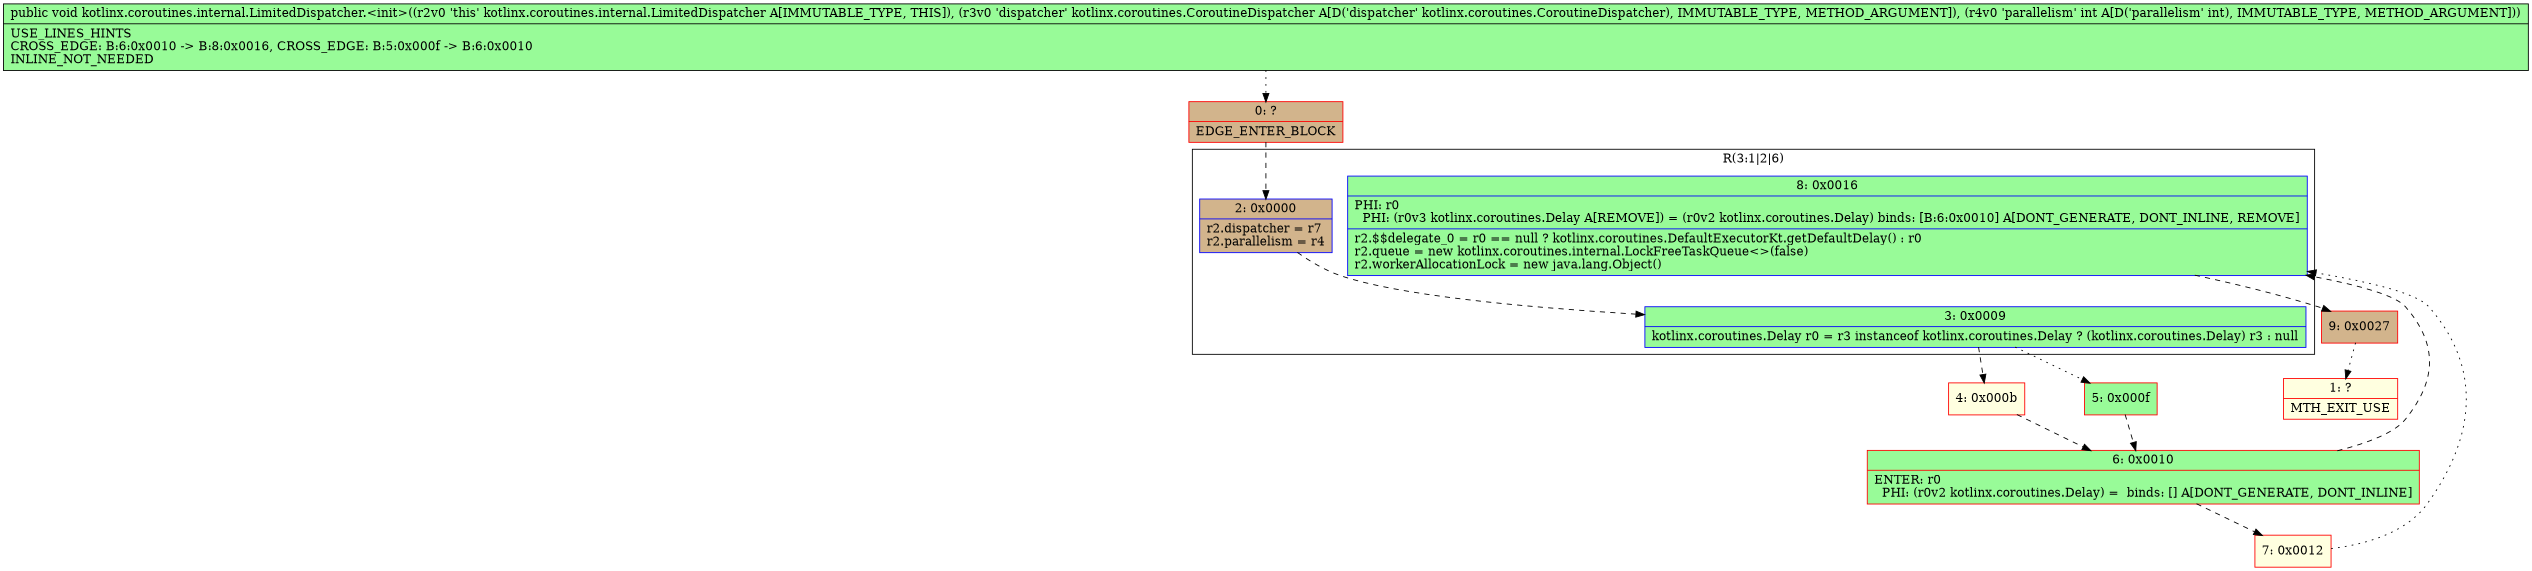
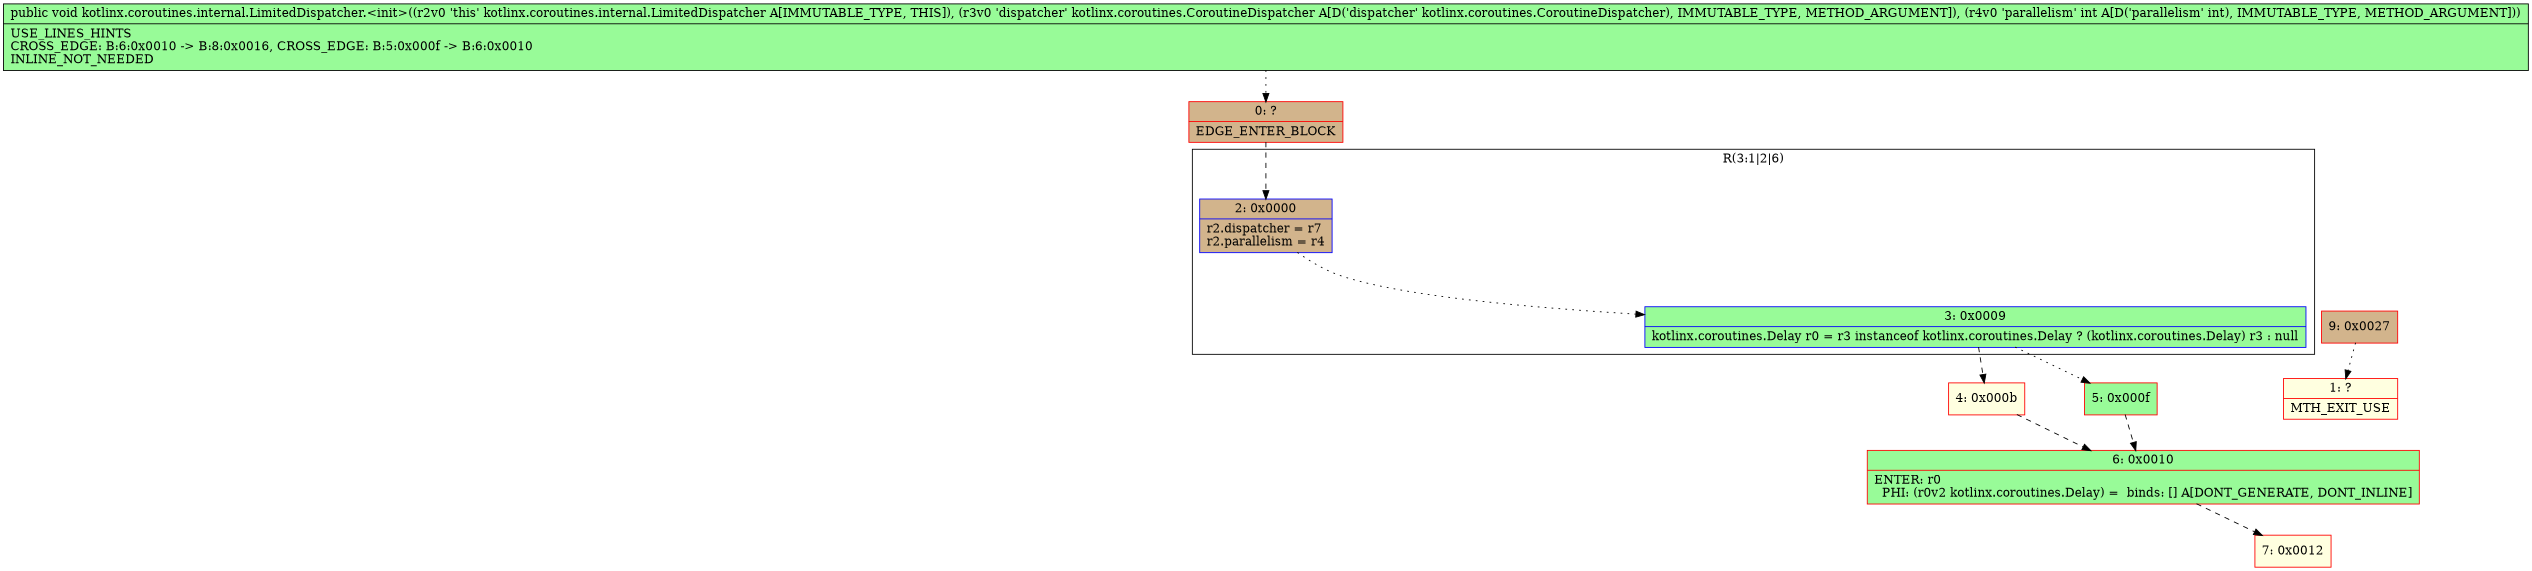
node "8: 0x0016": removed
edge "2: 0x0000" -> "3: 0x0009": style dashed -> dotted
